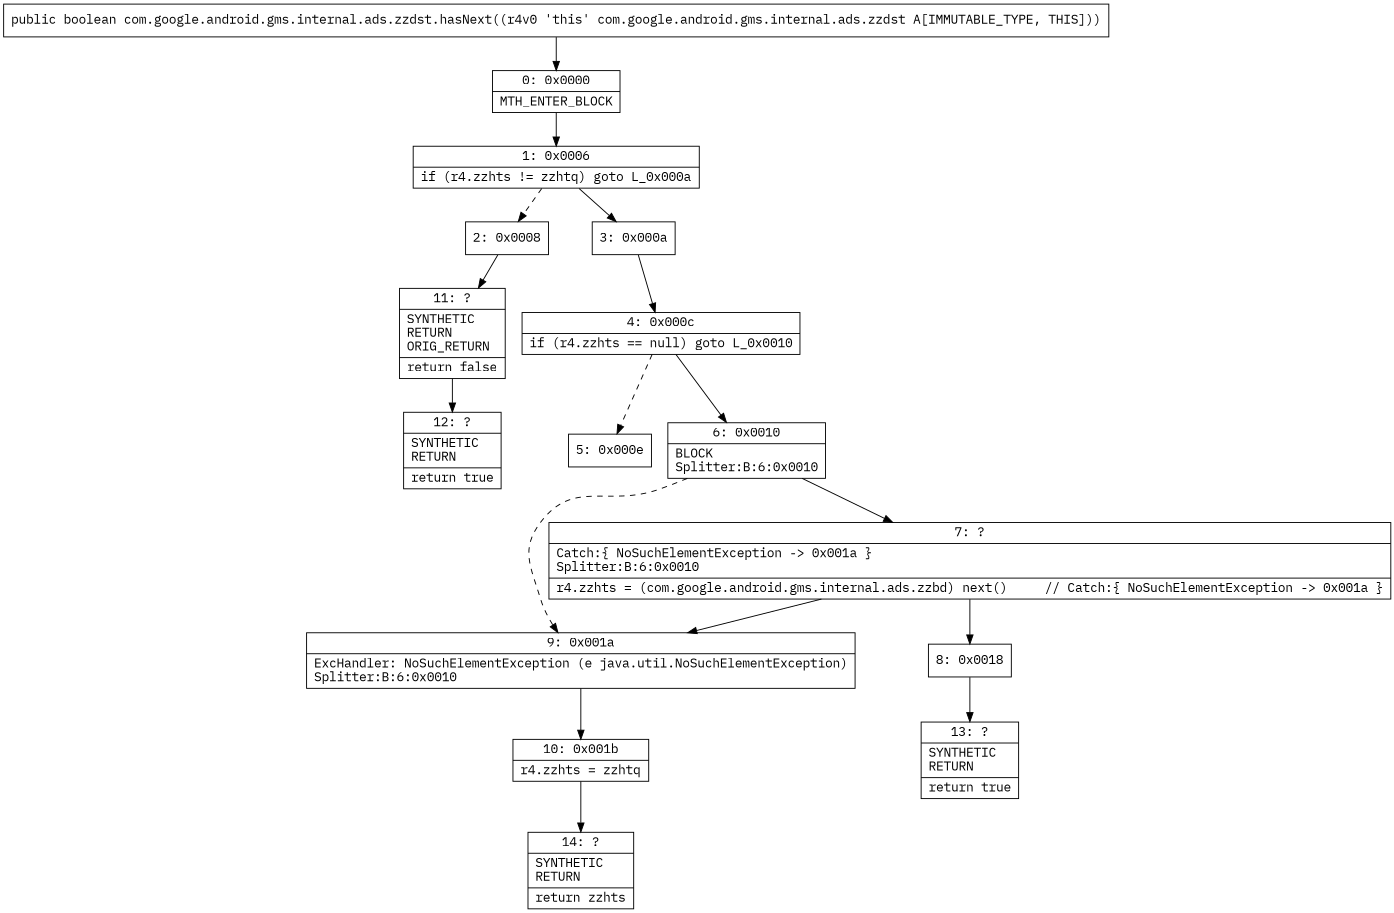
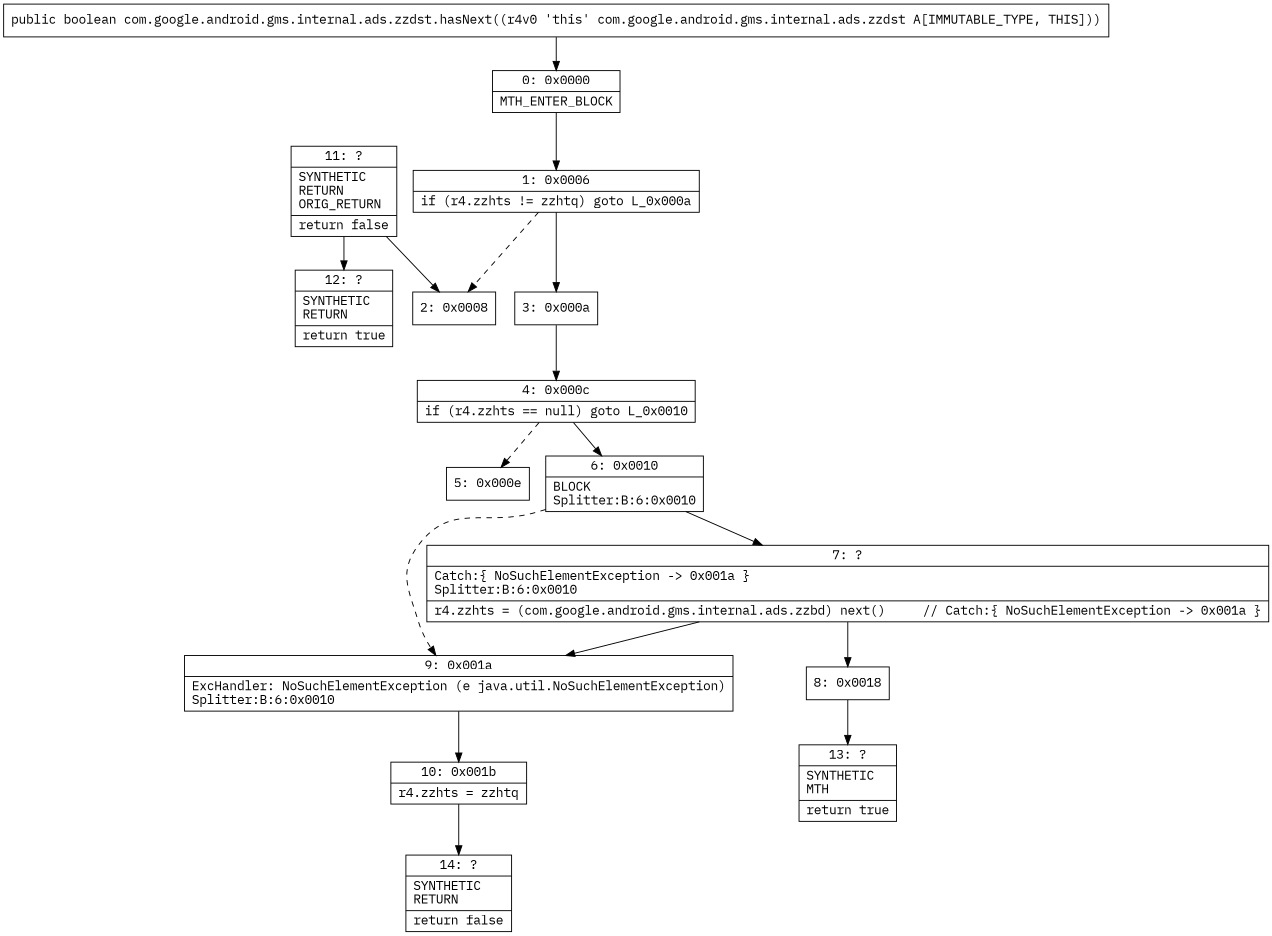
edge "2: 0x0008" -> "11: ?": reversed
node "13: ?": text "RETURN" -> "MTH"
node "14: ?": text "return zzhts" -> "return false"
